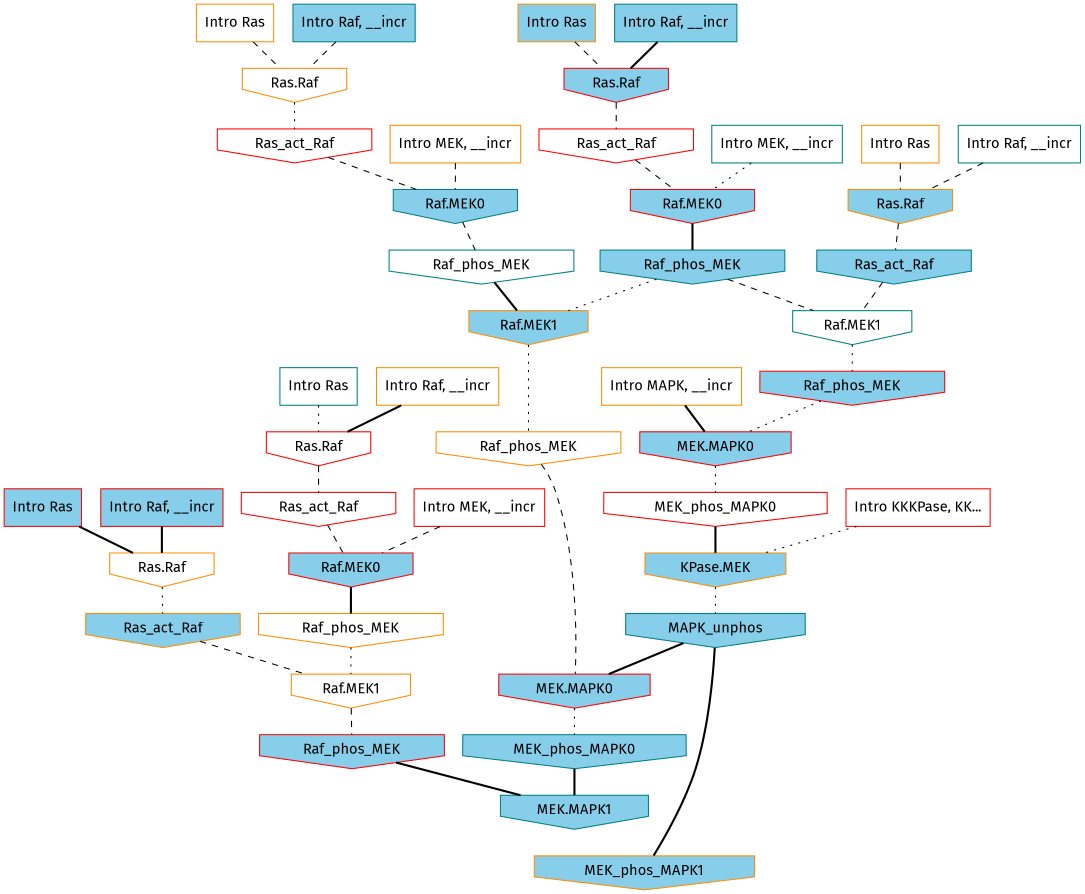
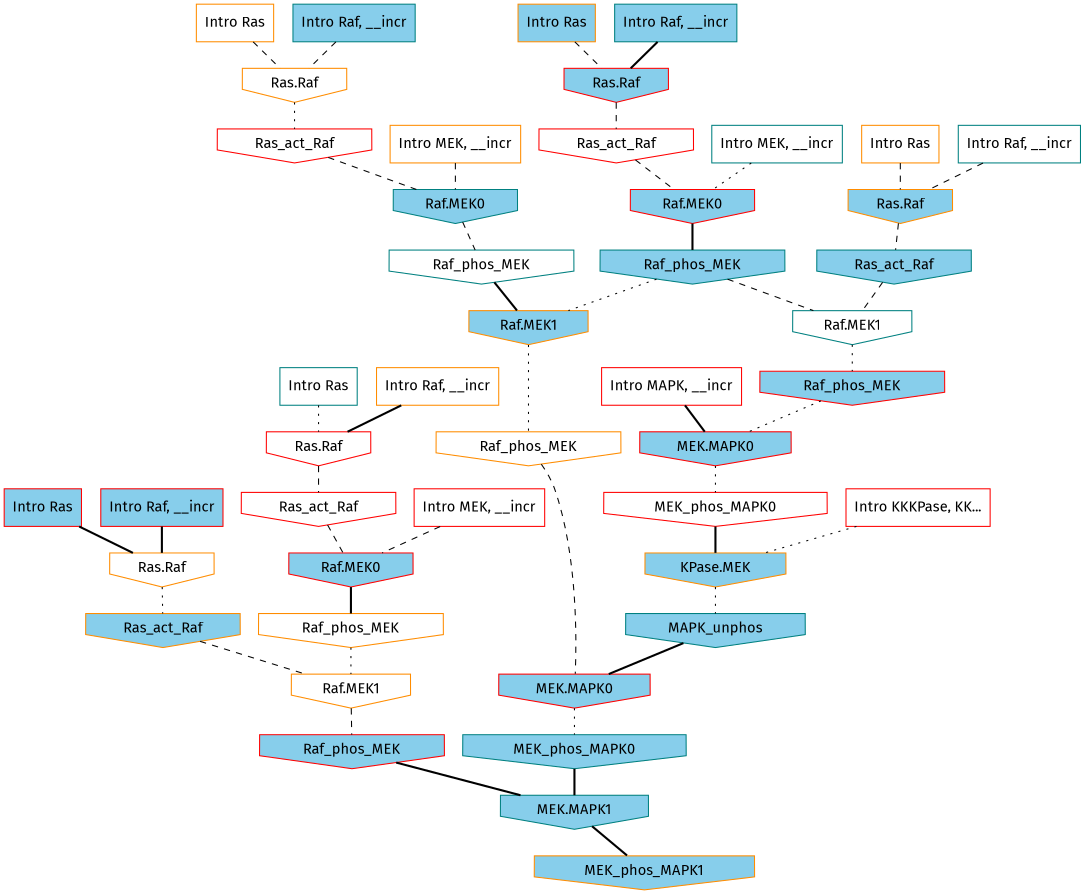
node "Intro MAPK, __incr": color darkorange -> red
edge "MAPK_unphos" -- "MEK_phos_MAPK1": now "MEK.MAPK1" -- "MEK_phos_MAPK1"
